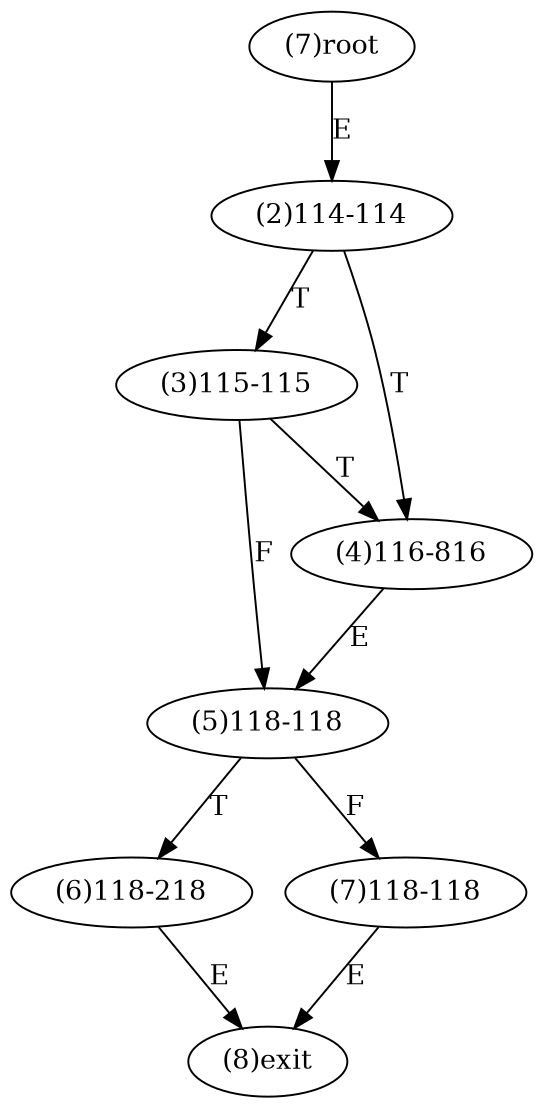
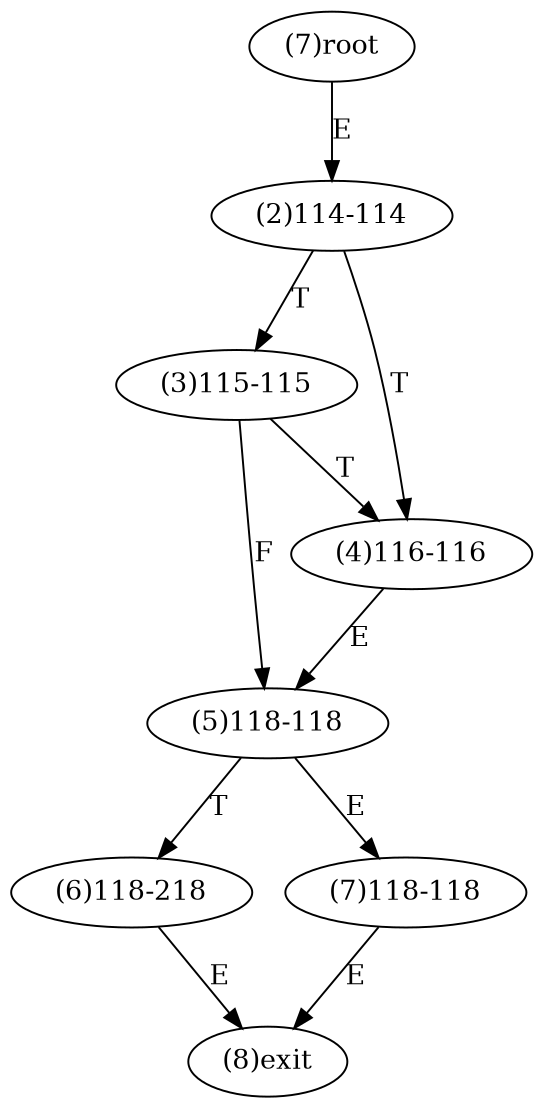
node "(4)116-816": label "(4)116-816" -> "(4)116-116"
edge "(5)118-118" -> "(7)118-118": label "F" -> "E"
